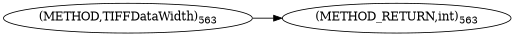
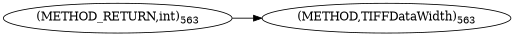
edge "(METHOD,TIFFDataWidth)" -> "(METHOD_RETURN,int)": reversed
